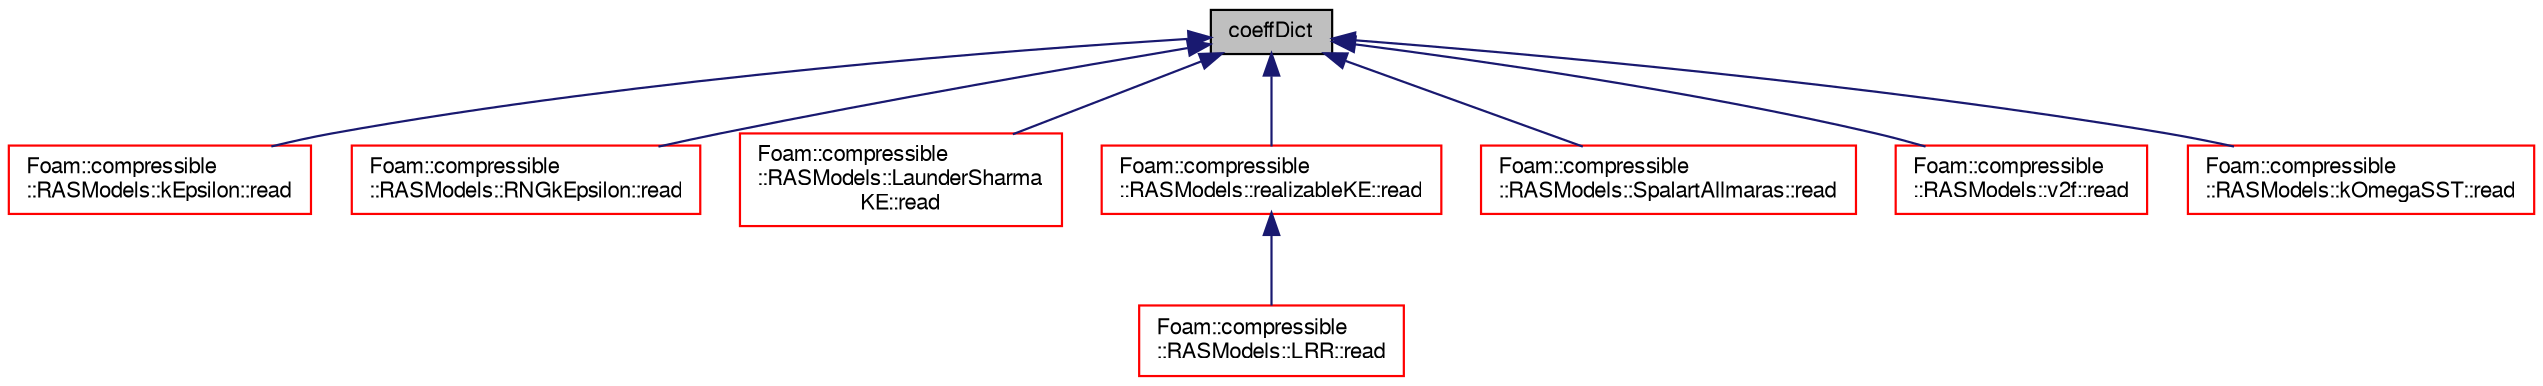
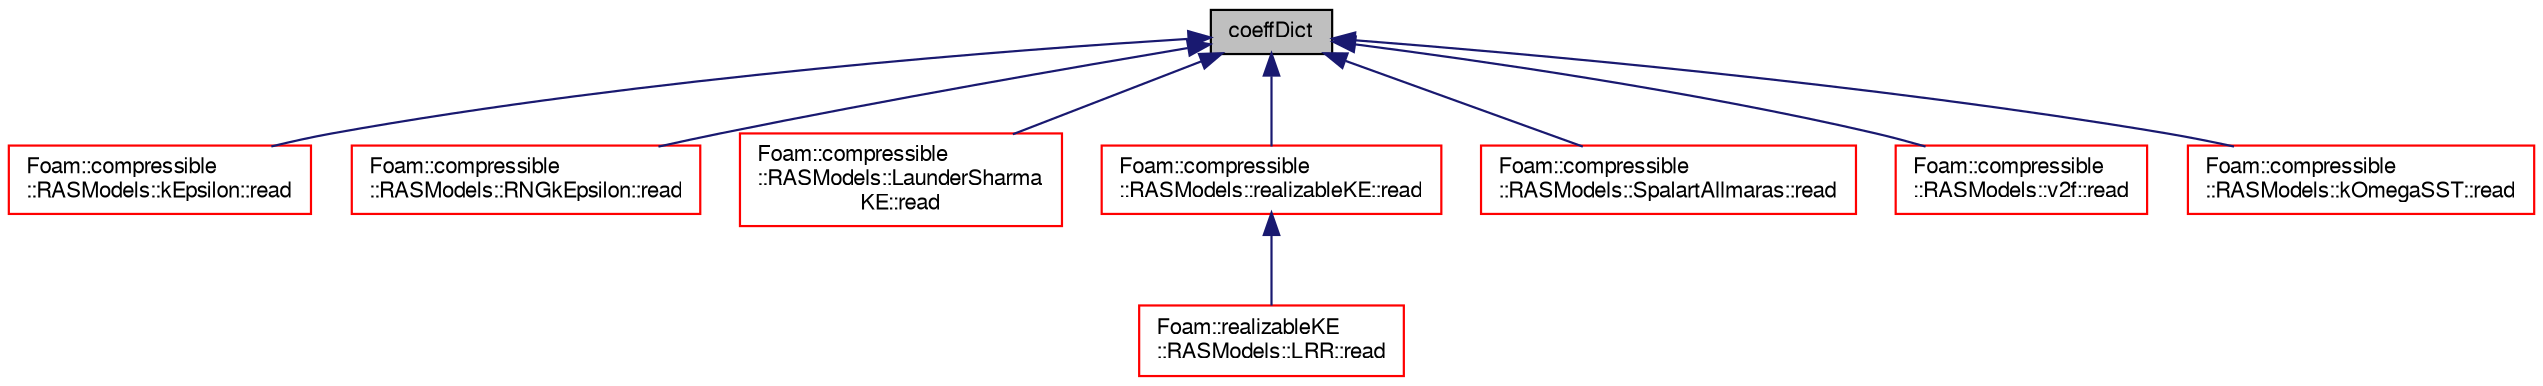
node "Foam::compressible ::RASModels::LRR::read": label "Foam::compressible ::RASModels::LRR::read" -> "Foam::realizableKE ::RASModels::LRR::read"
